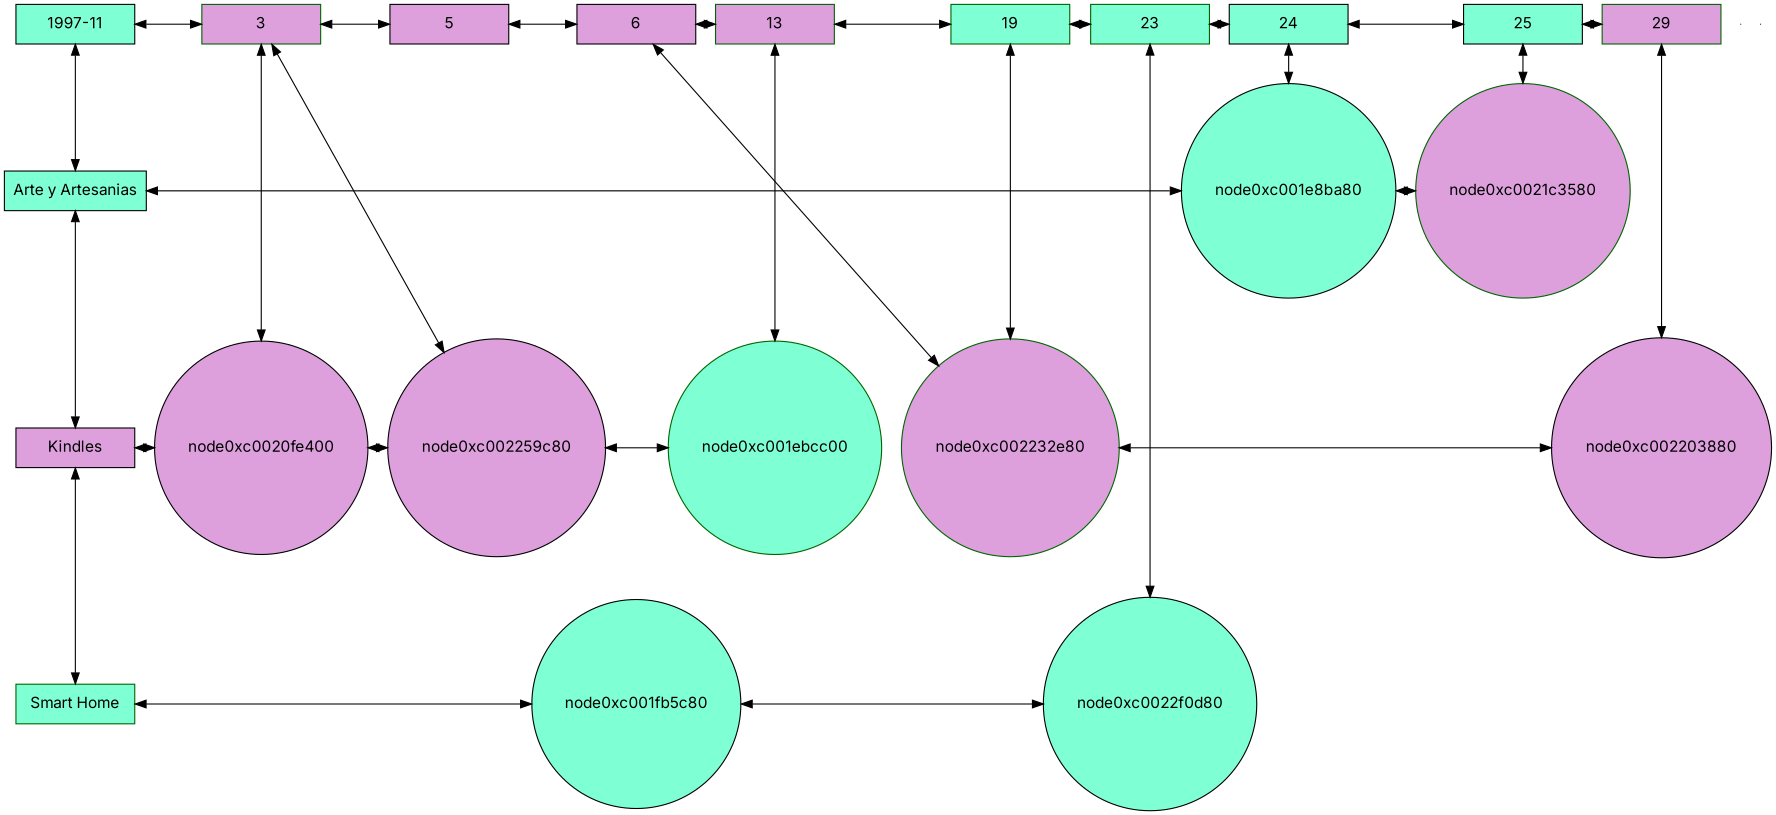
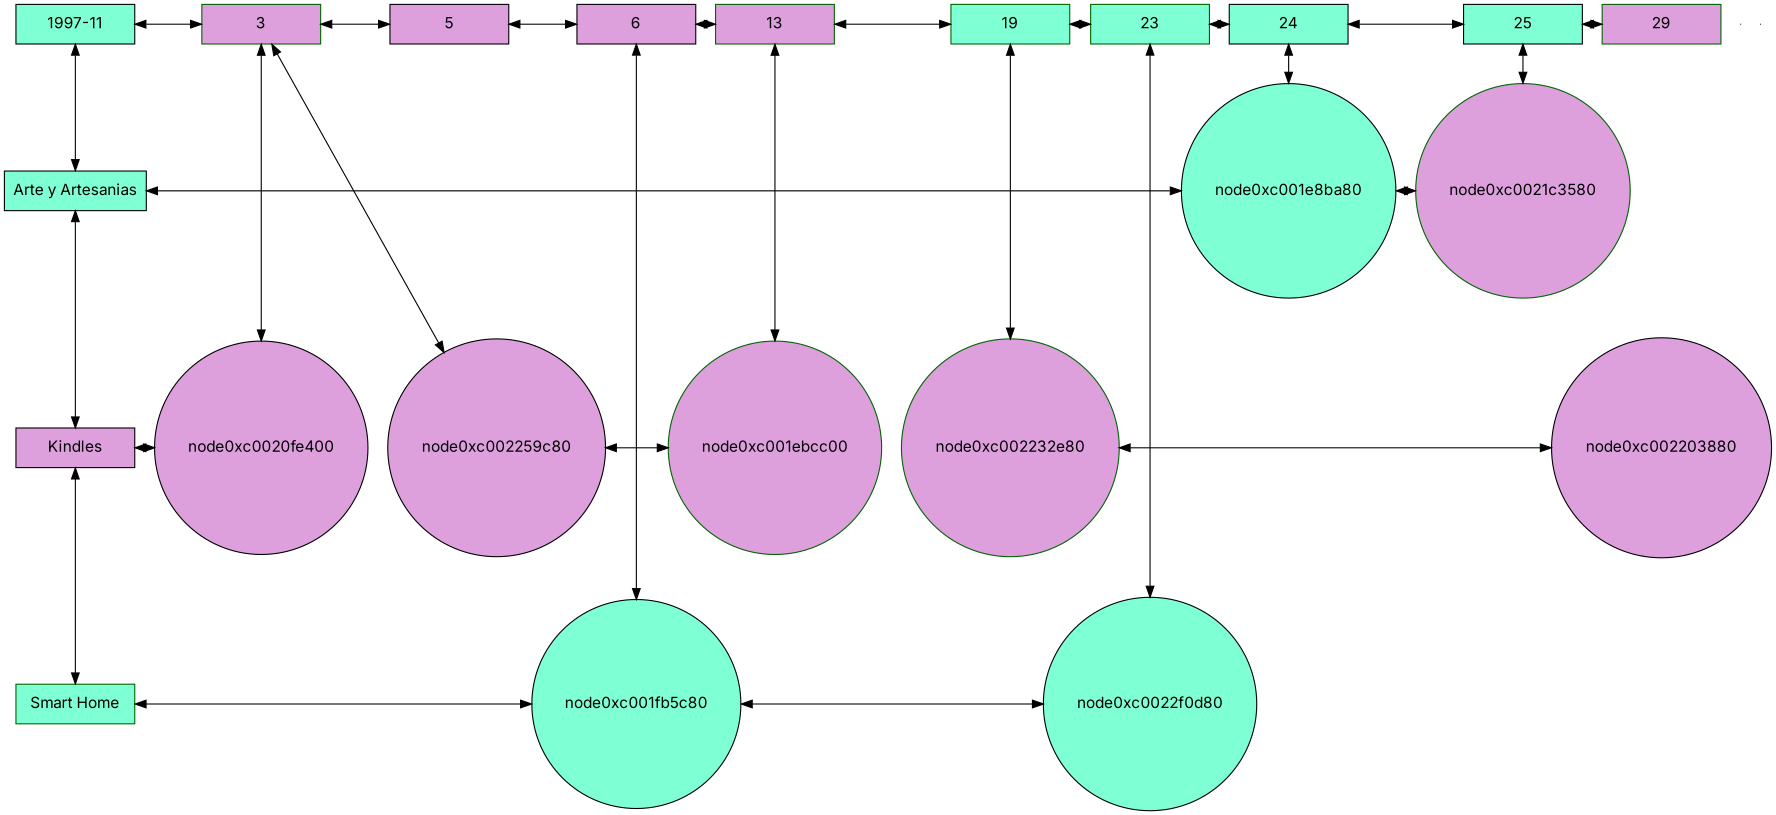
edge "29" -- "node0xc002203880": removed
edge "6" -- "node0xc002232e80": now "6" -- "node0xc001fb5c80"
edge "node0xc0020fe400" -- "node0xc002259c80": removed
node "node0xc001ebcc00": fillcolor aquamarine -> plum
